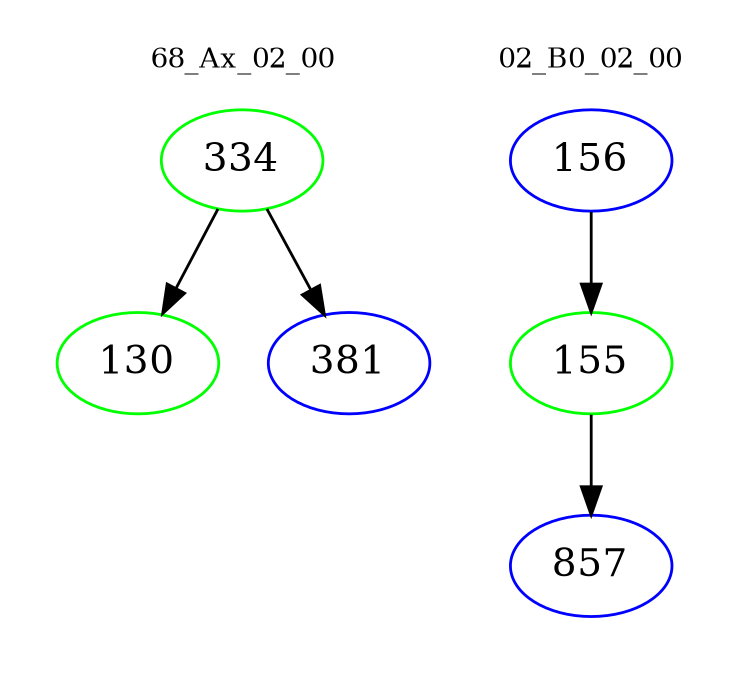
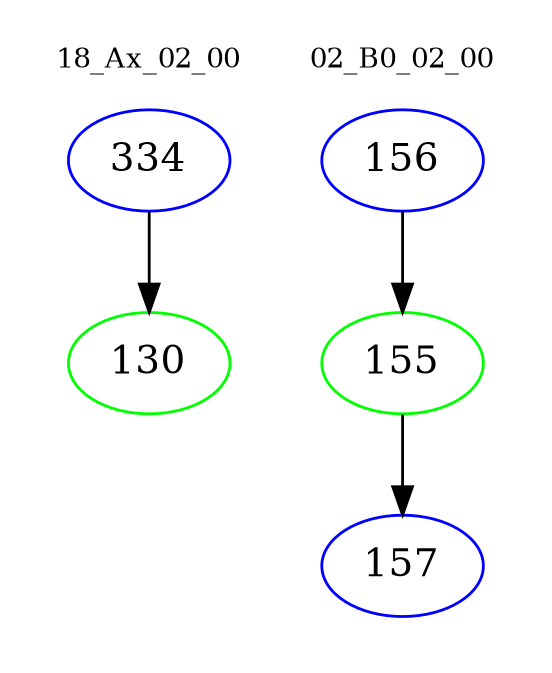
cluster "68_Ax_02_00": label "68_Ax_02_00" -> "18_Ax_02_00"
node "334": color green -> blue
node "381": removed
node "857": label "857" -> "157"
